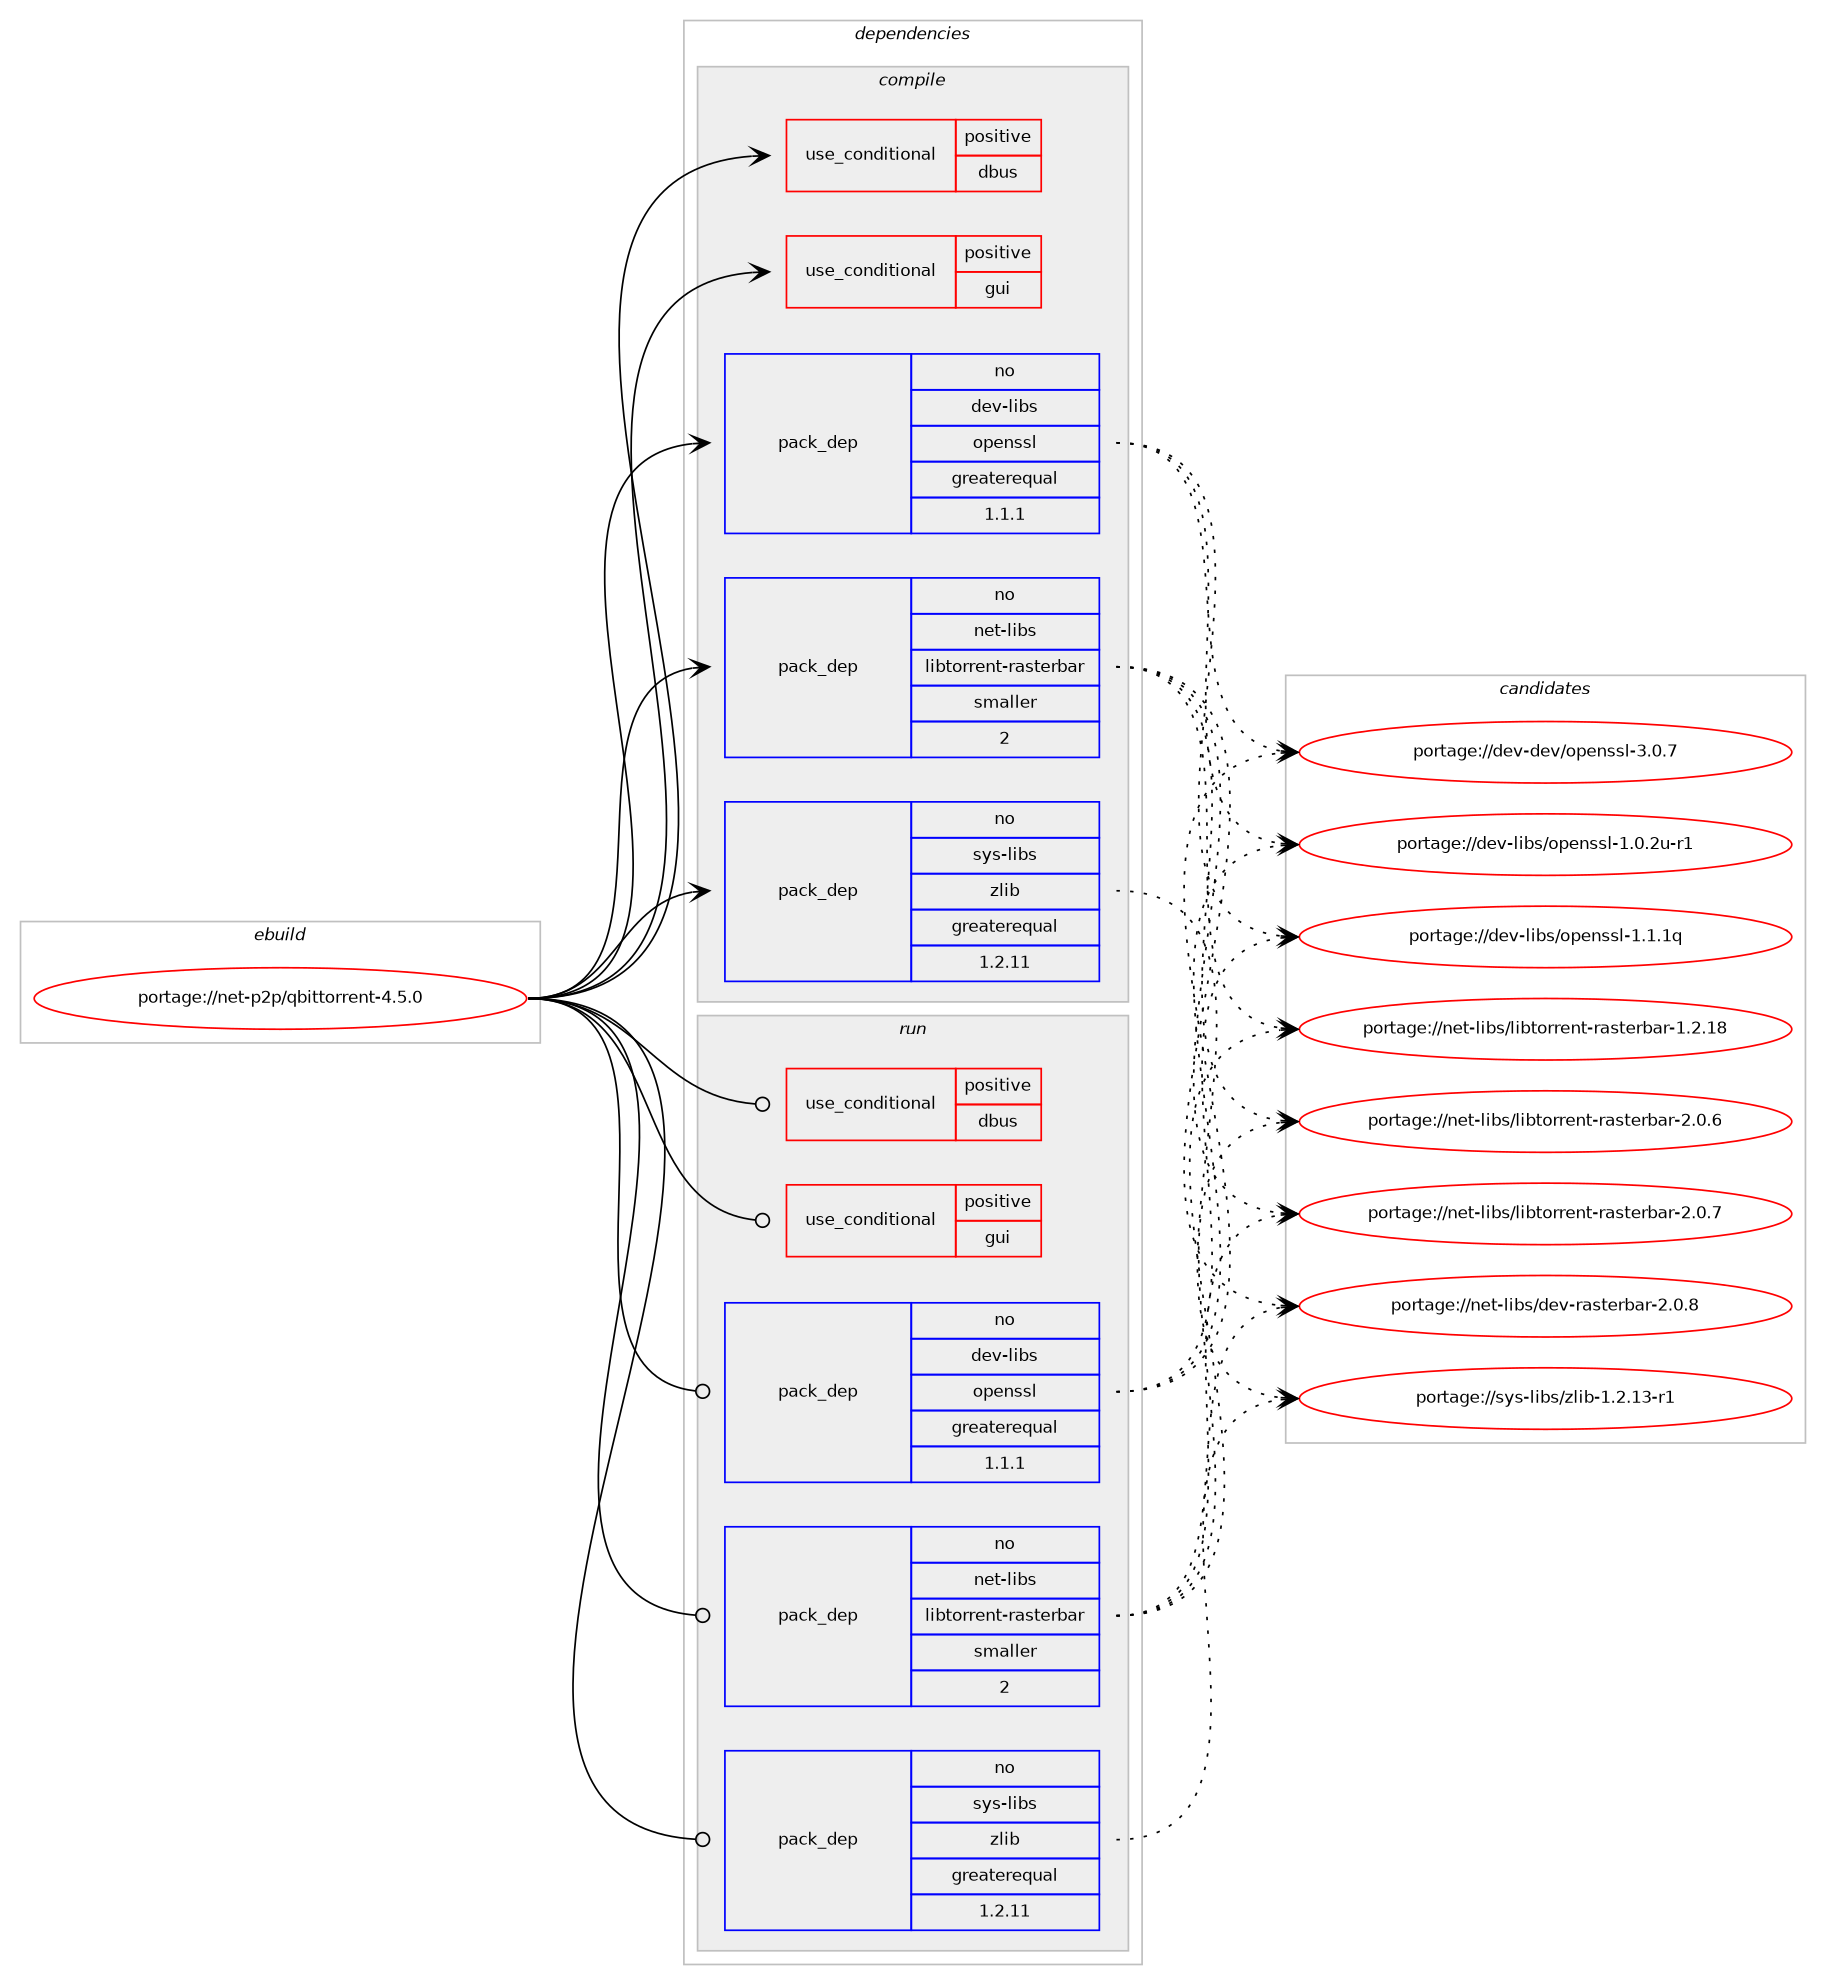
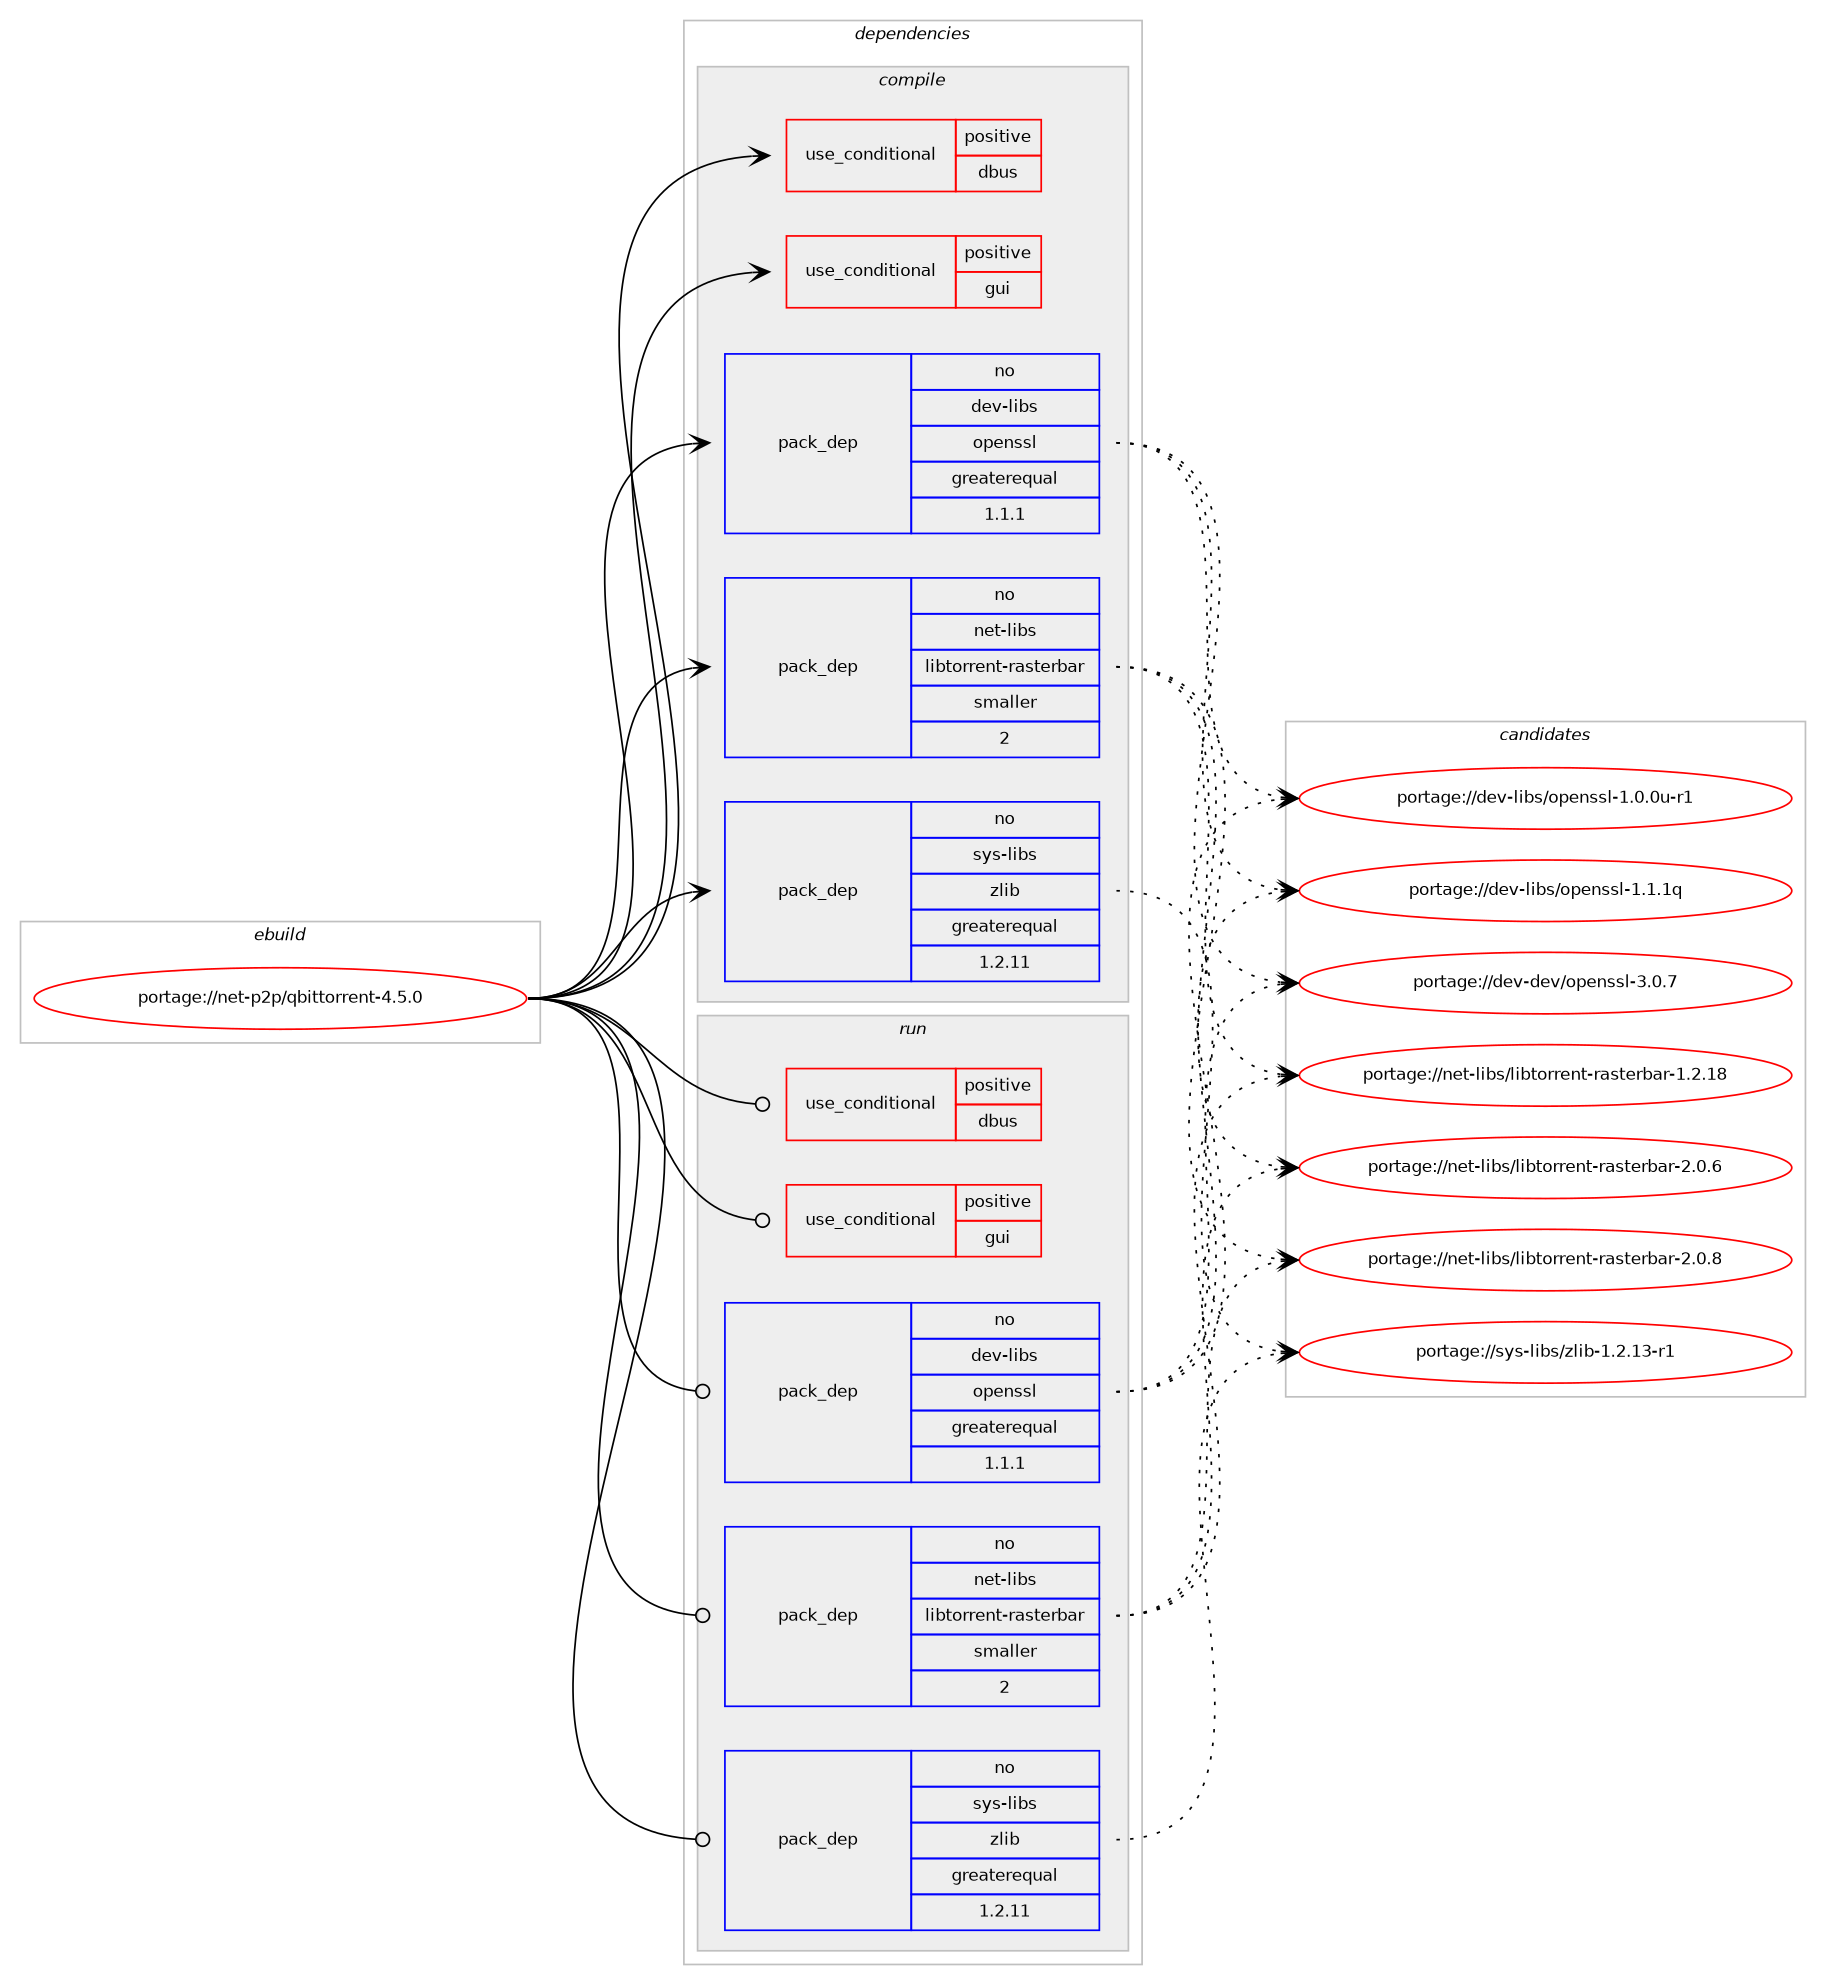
node "portage://dev-libs/openssl-1.0.2u-r1": label "portage://dev-libs/openssl-1.0.2u-r1" -> "portage://dev-libs/openssl-1.0.0u-r1"
node "portage://net-libs/libtorrent-rasterbar-2.0.7": removed
node "portage://net-libs/dev-rasterbar-2.0.8": label "portage://net-libs/dev-rasterbar-2.0.8" -> "portage://net-libs/libtorrent-rasterbar-2.0.8"
